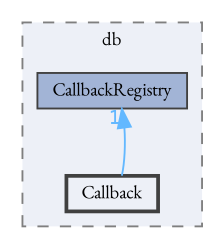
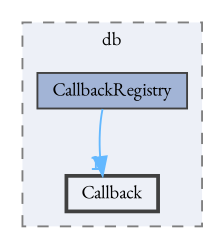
edge "Callback" -> "CallbackRegistry": reversed
